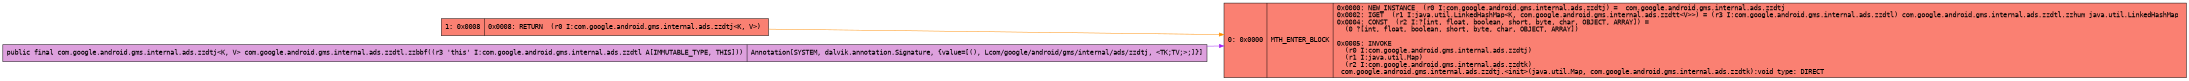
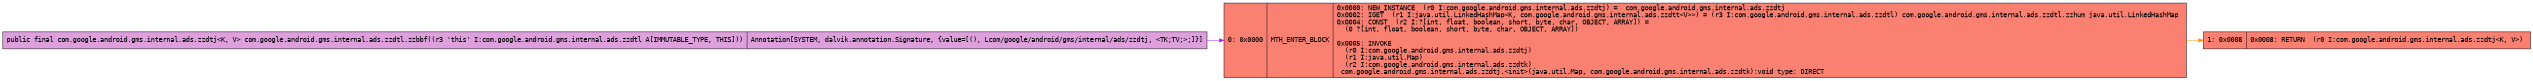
edge "1: 0x0008" -> "0: 0x0000": reversed
